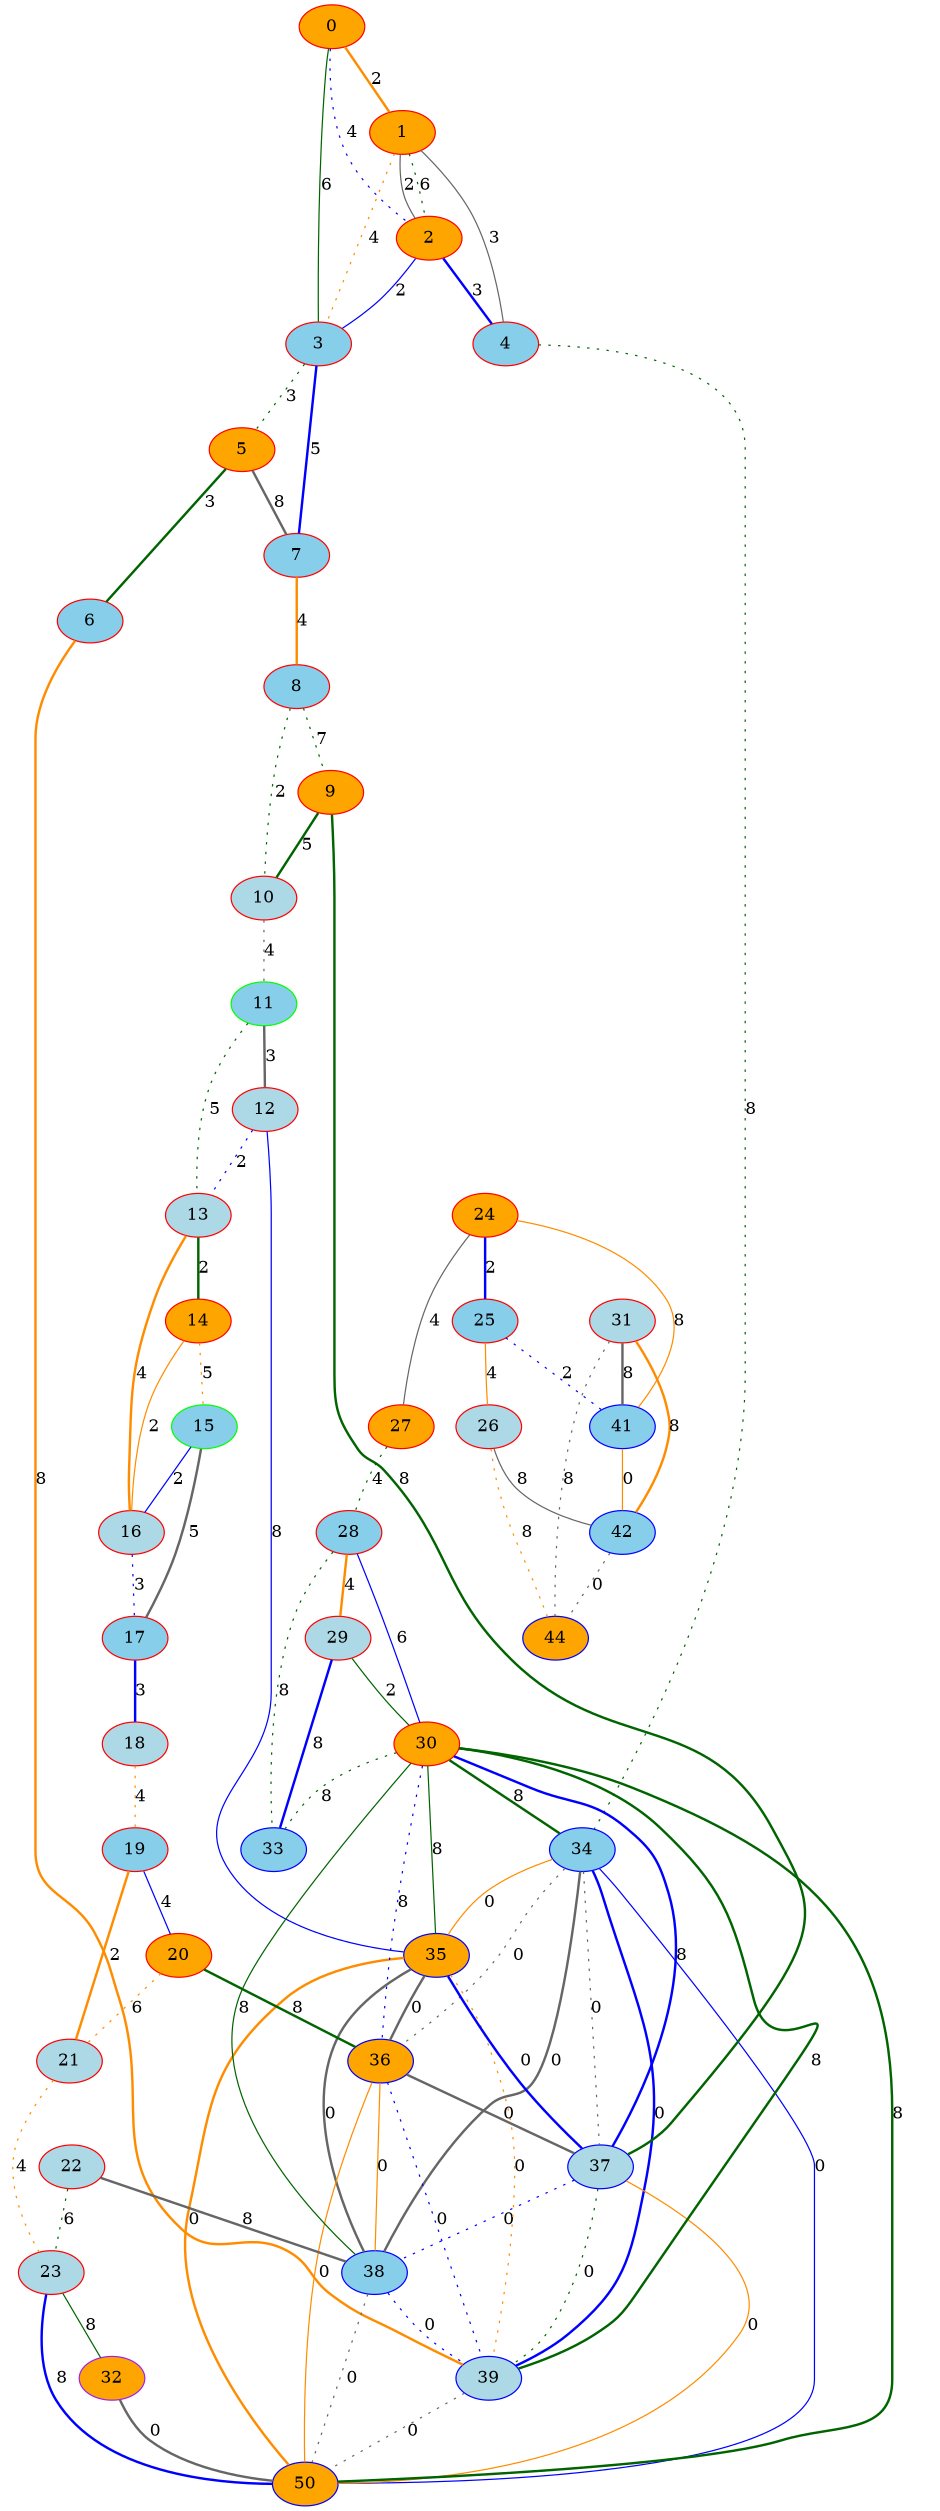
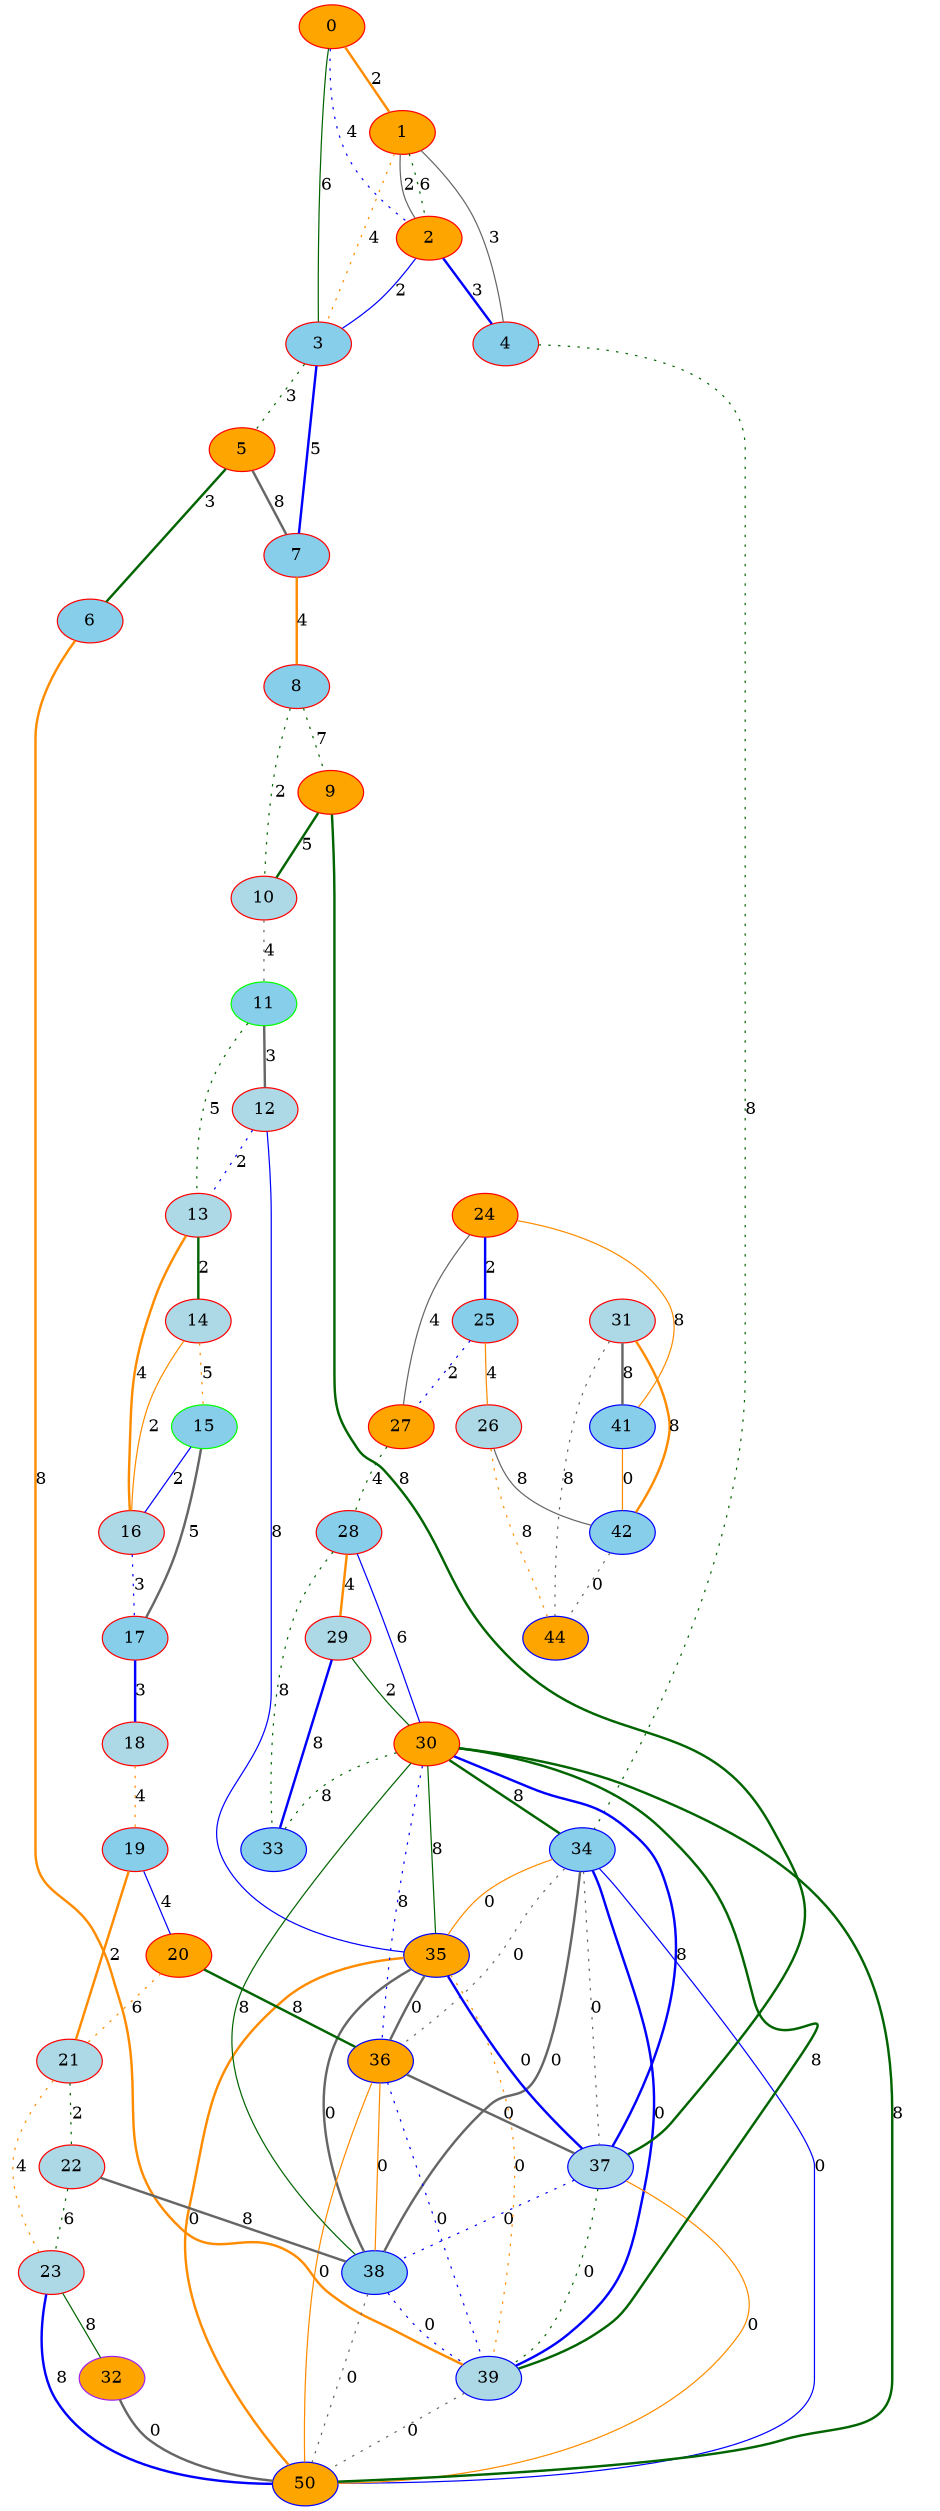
node "14": fillcolor orange -> lightblue
edge "25" -- "41": now "25" -- "27"
edge "21" -- "22": added, label "2"
